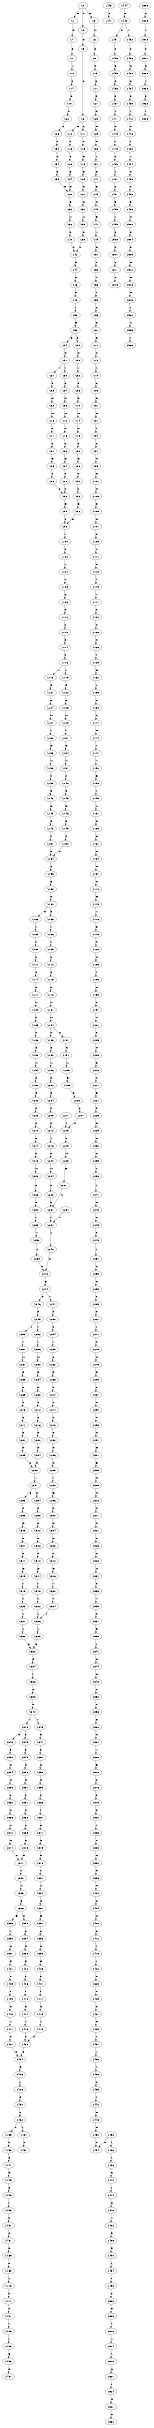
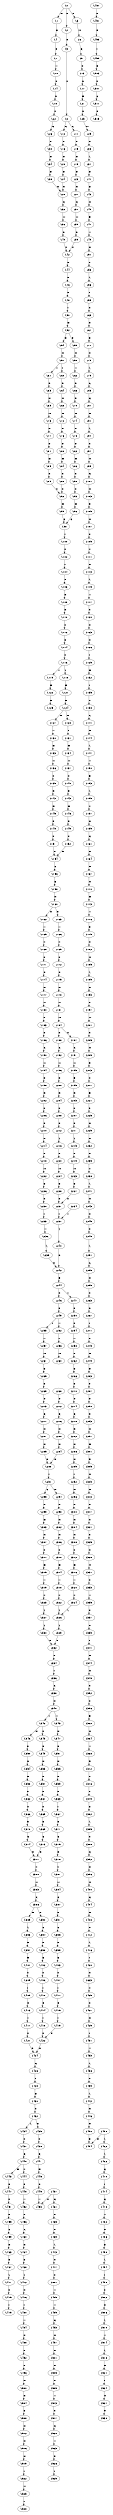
edge "S448" -> "S451": now "S447" -> "S451"
node "S483": removed
edge "S125" -> "S128": now "S124" -> "S128"
edge "S207" -> "S215": now "S207" -> "S211"
node "S264": removed
node "S405": label "S405" -> "S605"
node "S440": added
edge "S453" -> "S457": reversed
node "S481": label "S481" -> "S881"
node "S501": added
